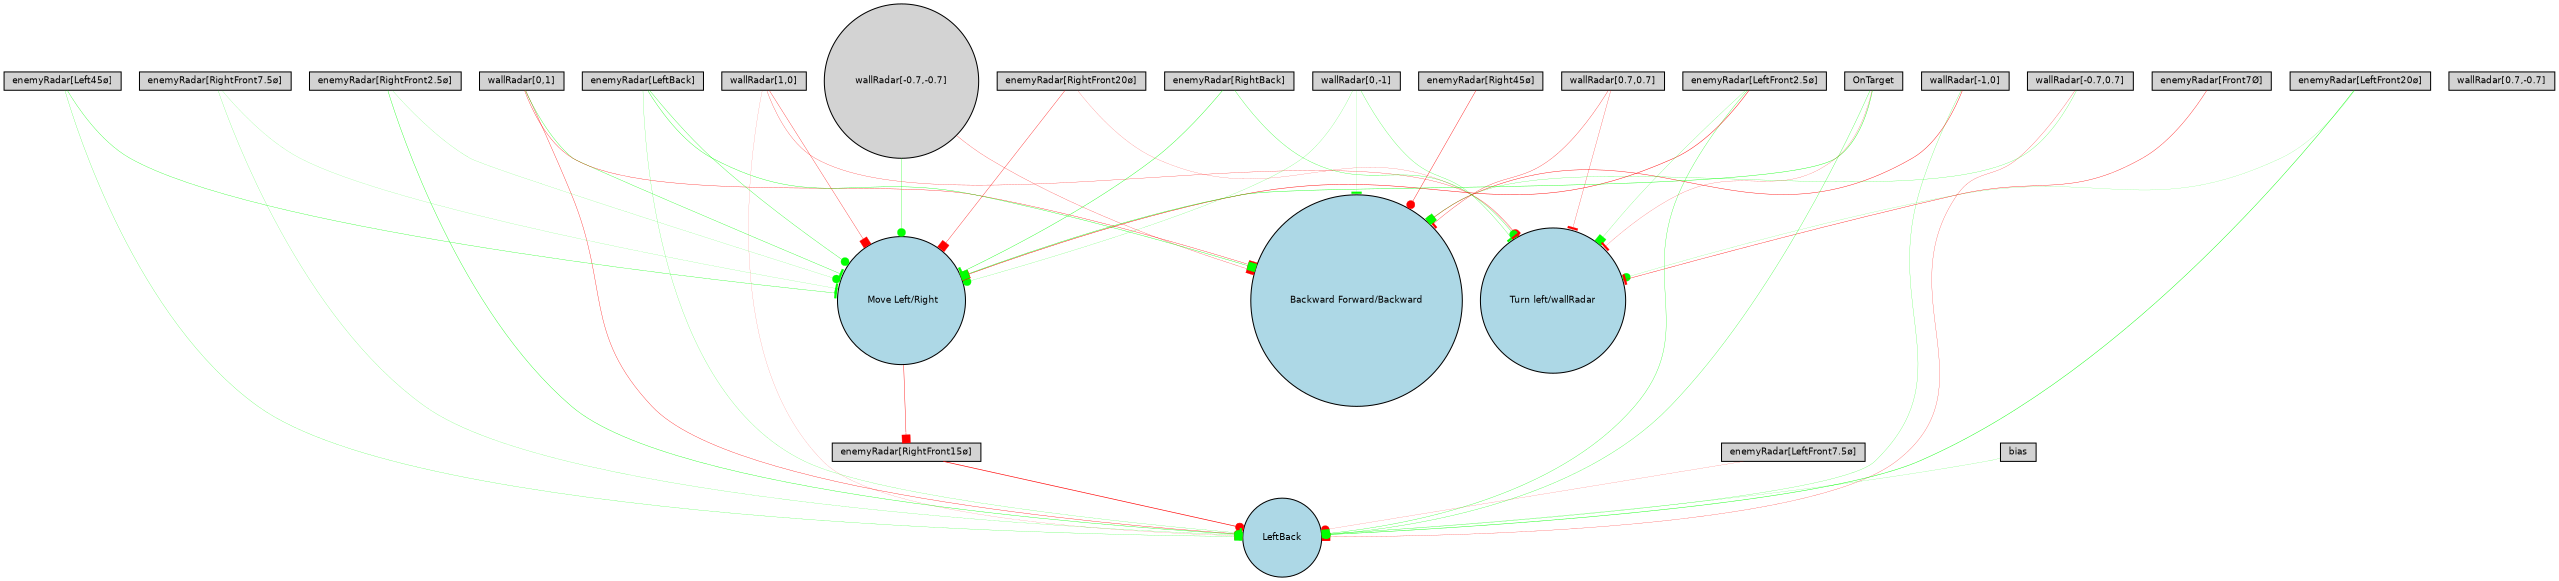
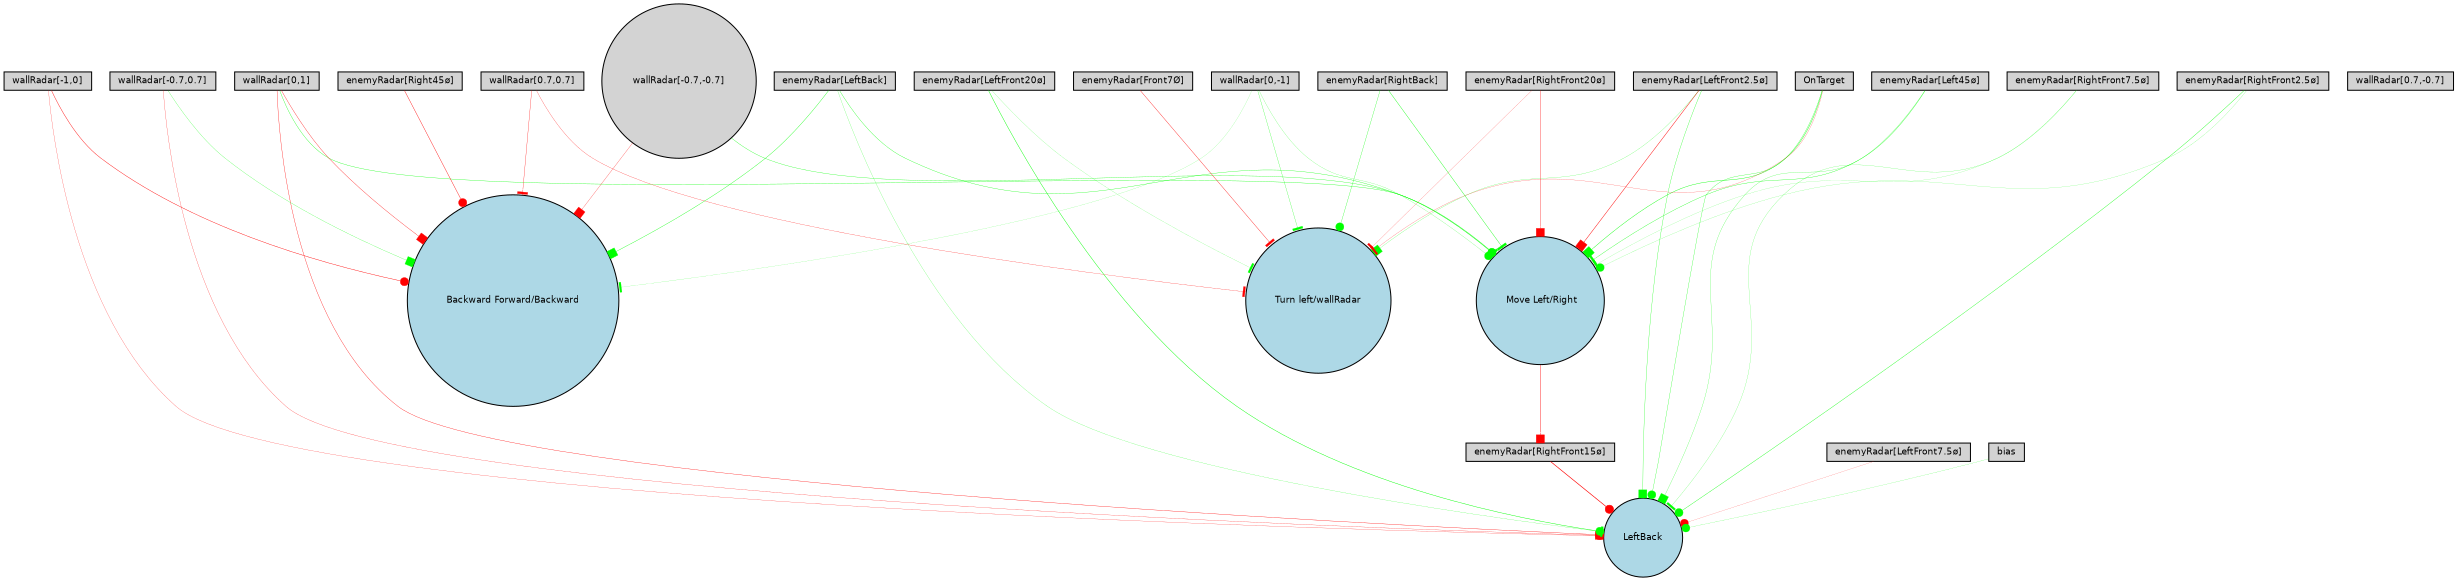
node "wallRadar[1,0]": removed
edge "enemyRadar[LeftFront20ø]" -> "Turn left/wallRadar": arrowhead dot -> tee
edge "wallRadar[-1,0]" -> "LeftBack": color green -> red
